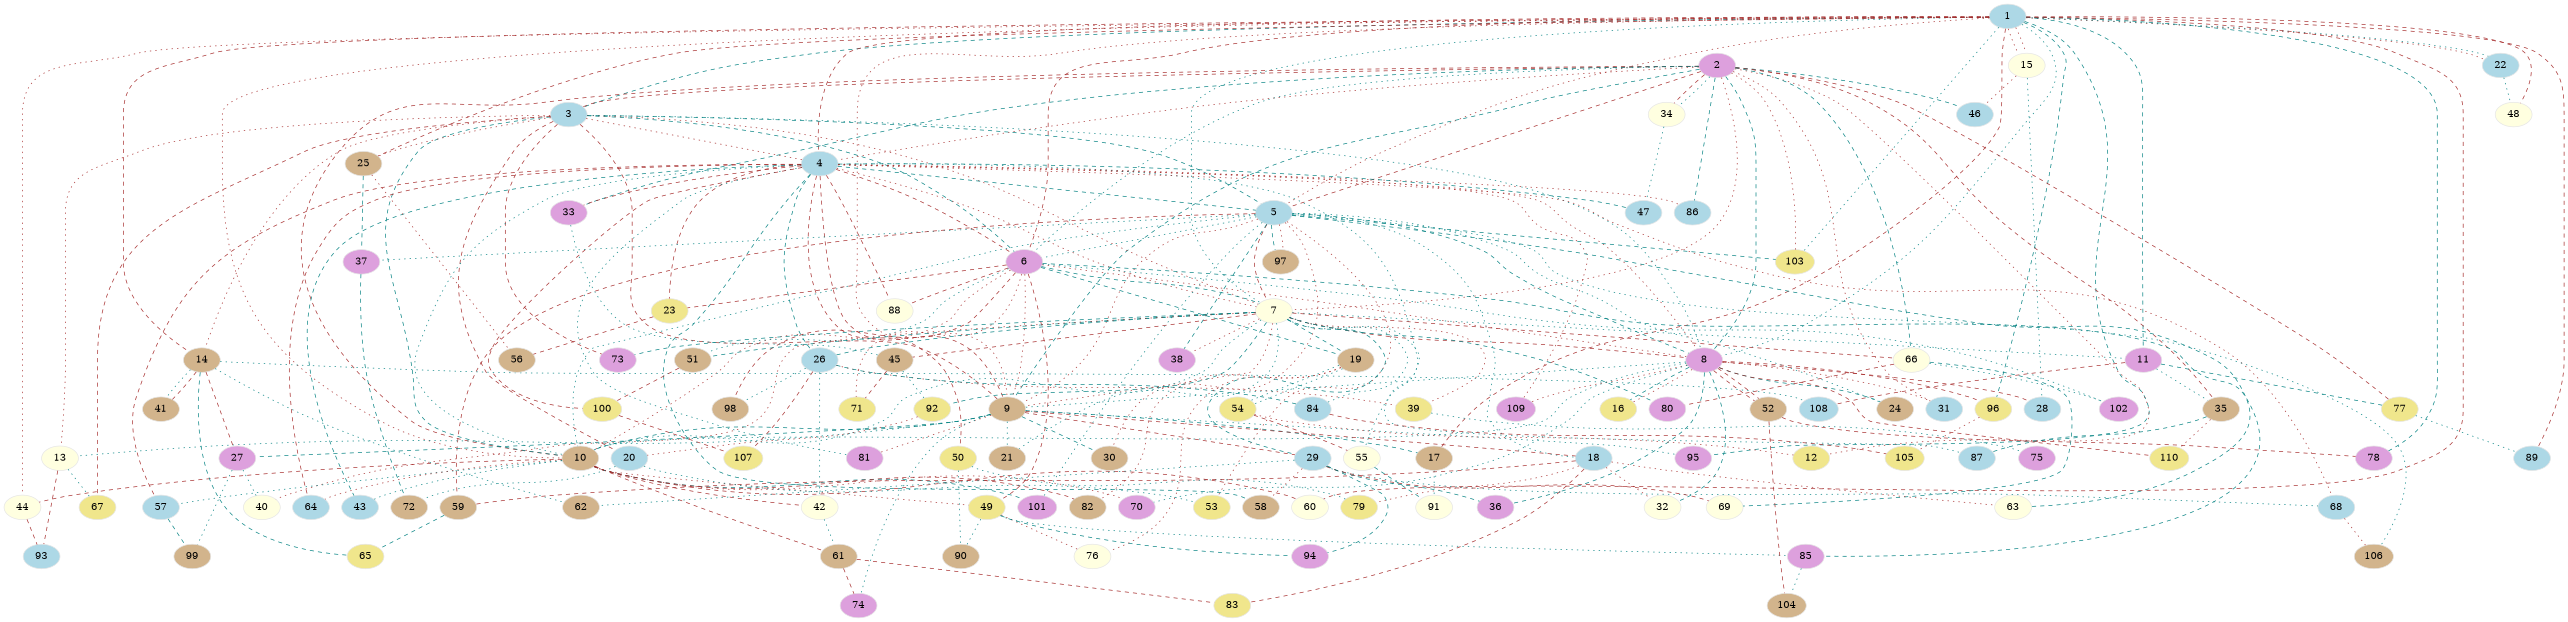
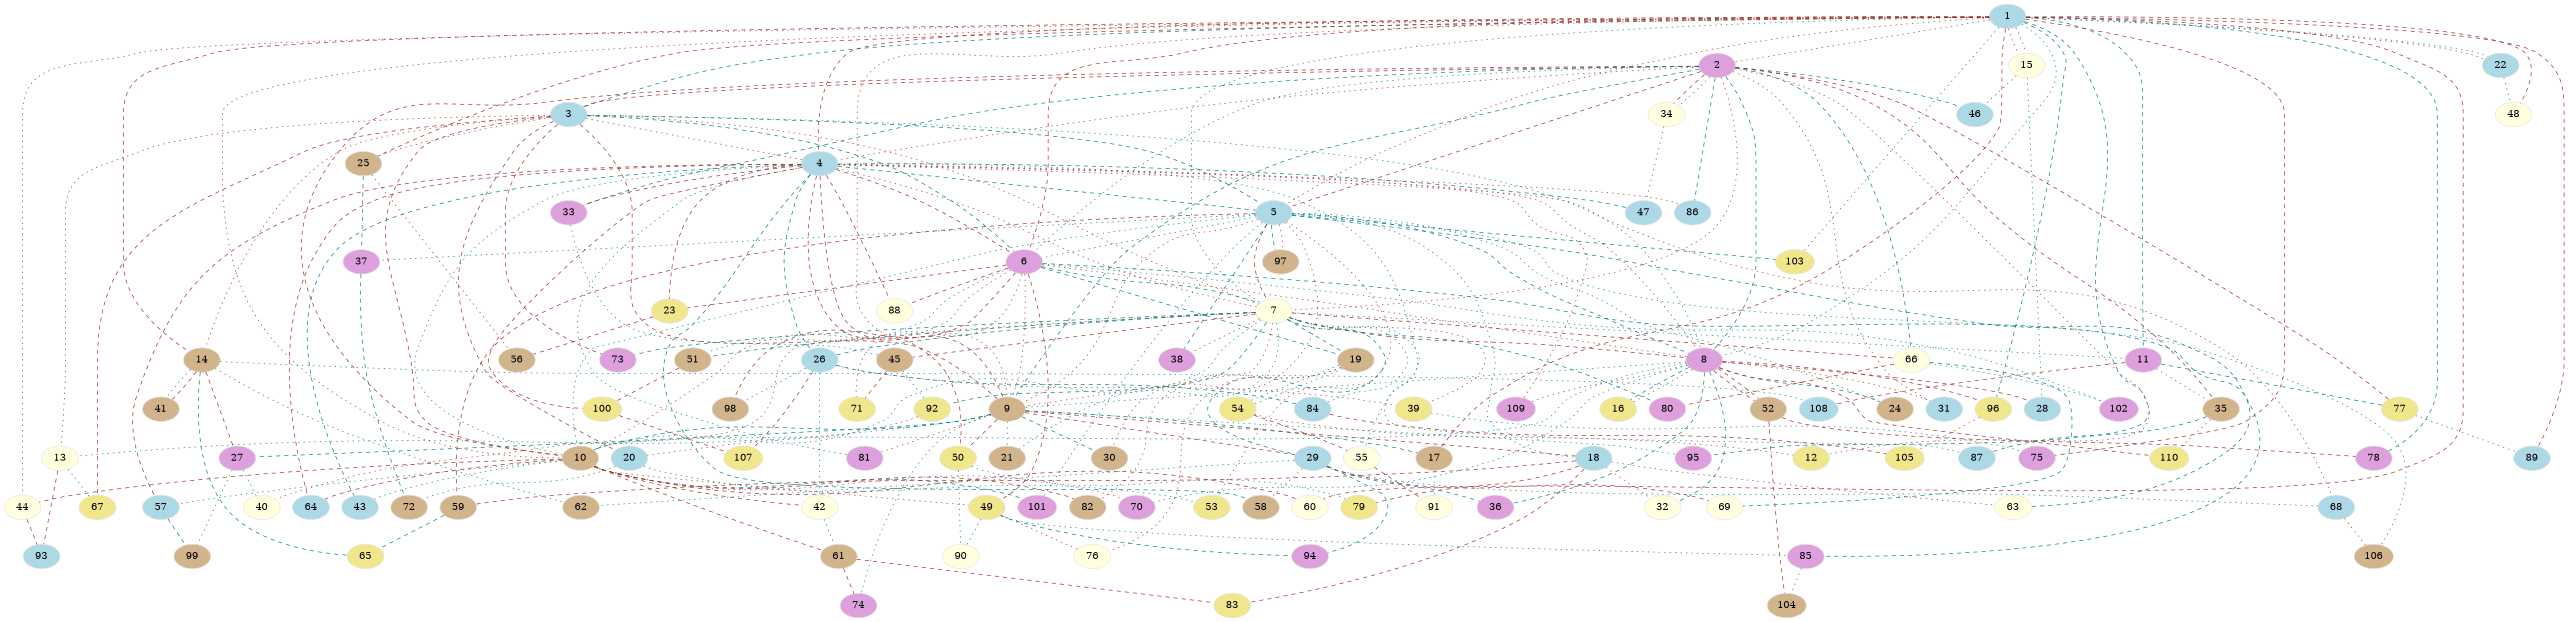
edge "2" -- "103": now "2" -- "1"
edge "1" -- "75": added
edge "3" -- "10": color teal -> brown
edge "9" -- "50": added
edge "10" -- "64": style dotted -> dashed
edge "18" -- "79": style dotted -> dashed
edge "55" -- "91": color teal -> brown
node "90": fillcolor tan -> lightyellow
